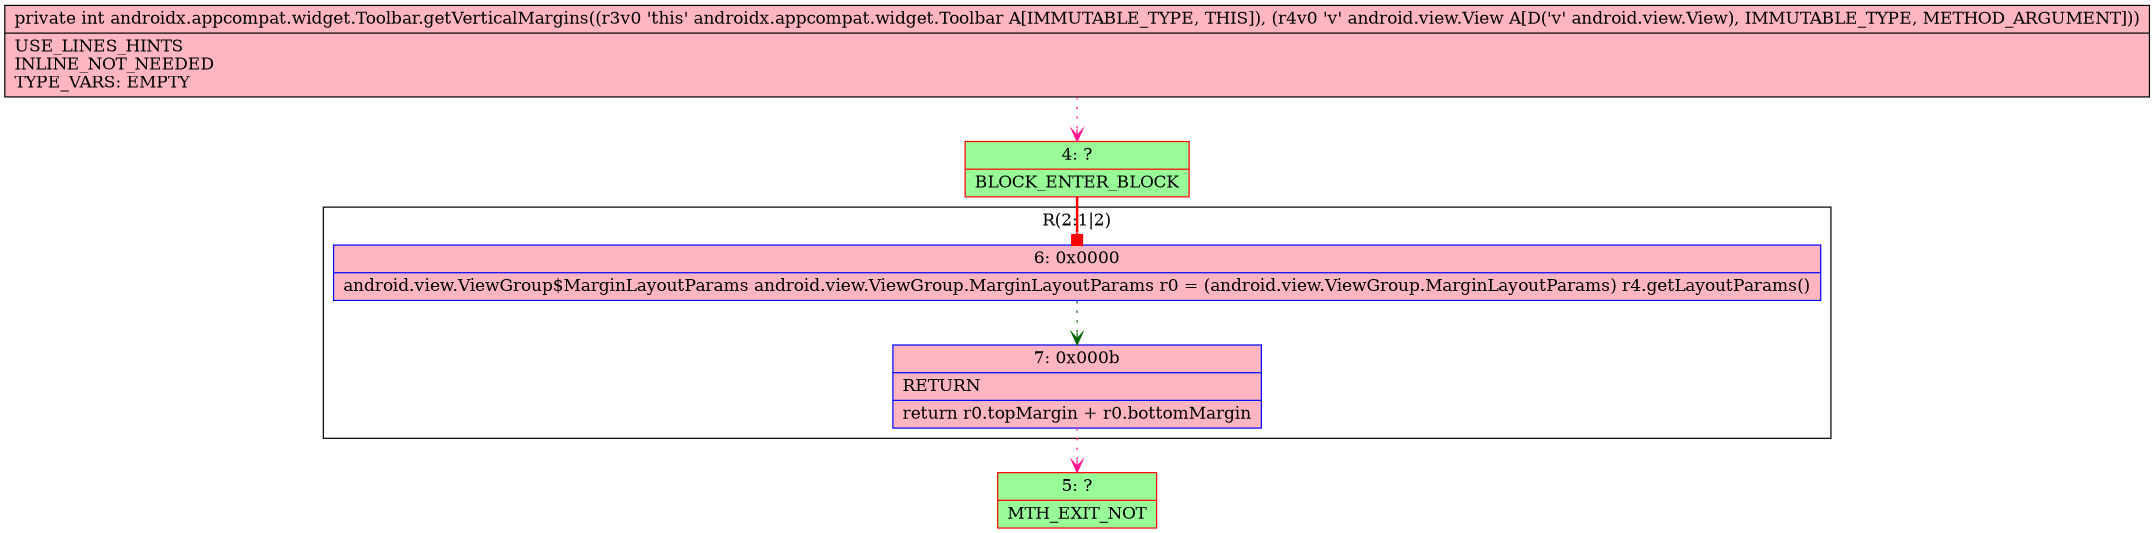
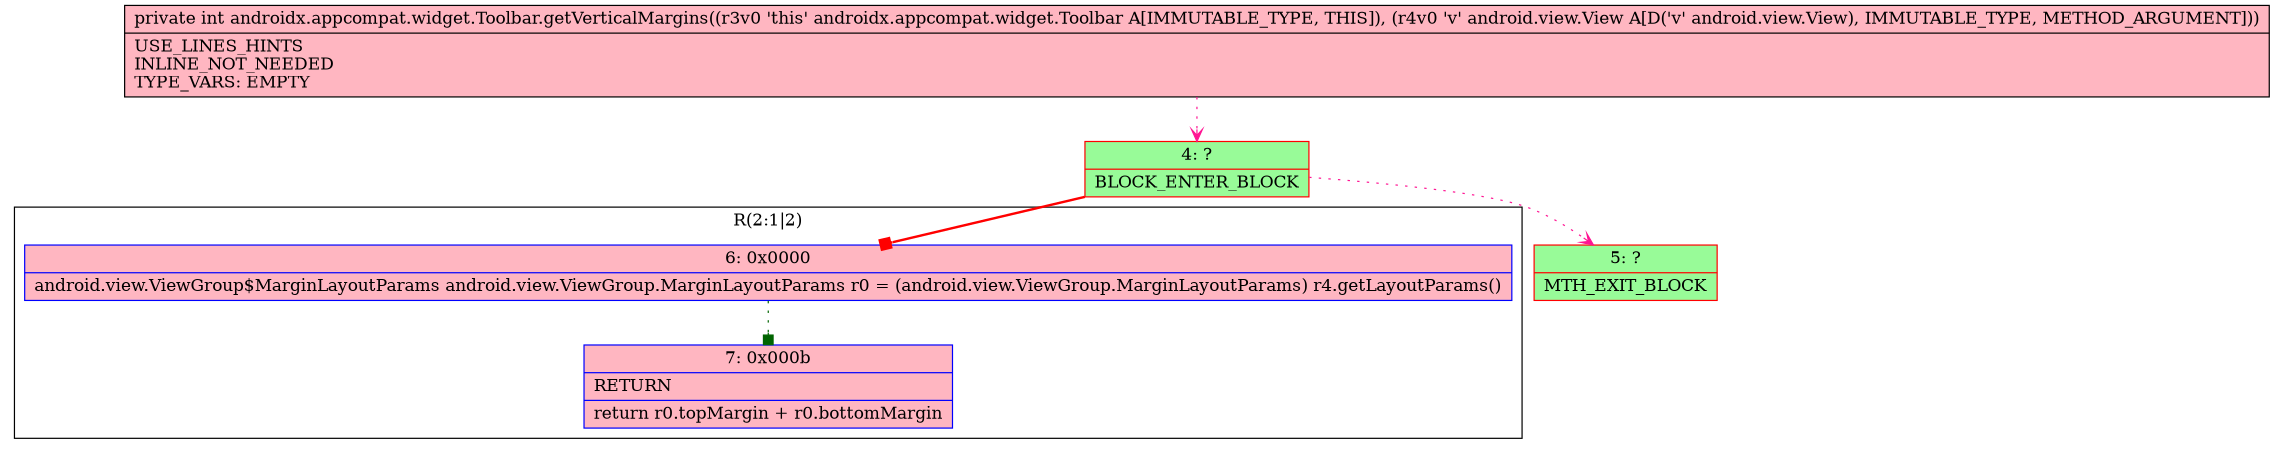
edge "6: 0x0000" -> "7: 0x000b": arrowhead vee -> box
edge "7: 0x000b" -> "5: ?": now "4: ?" -> "5: ?"
node "5: ?": text "MTH_EXIT_NOT" -> "MTH_EXIT_BLOCK"
